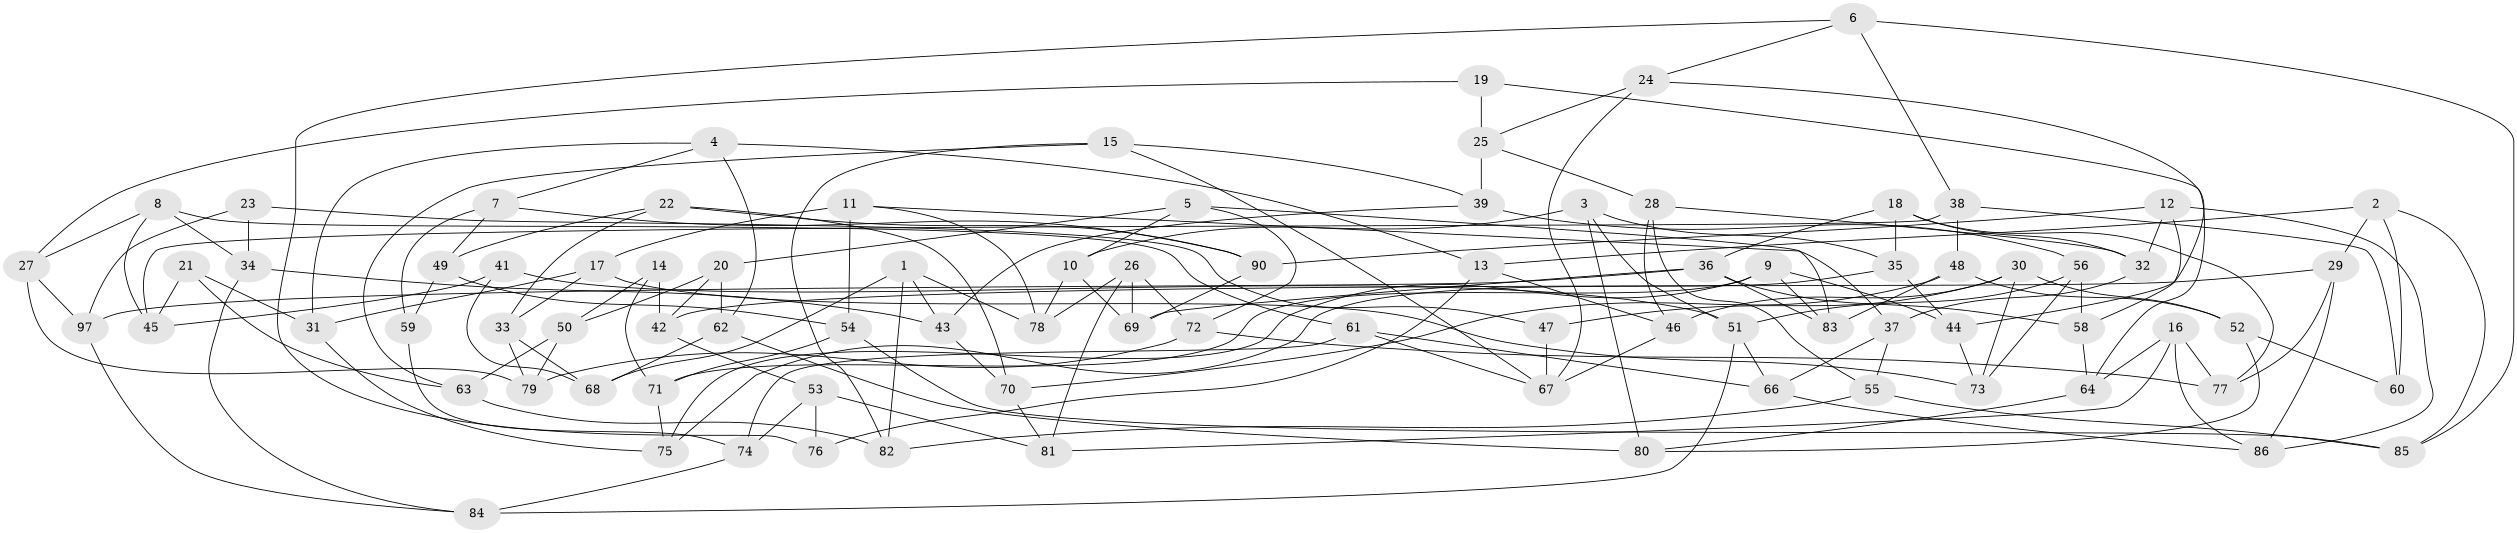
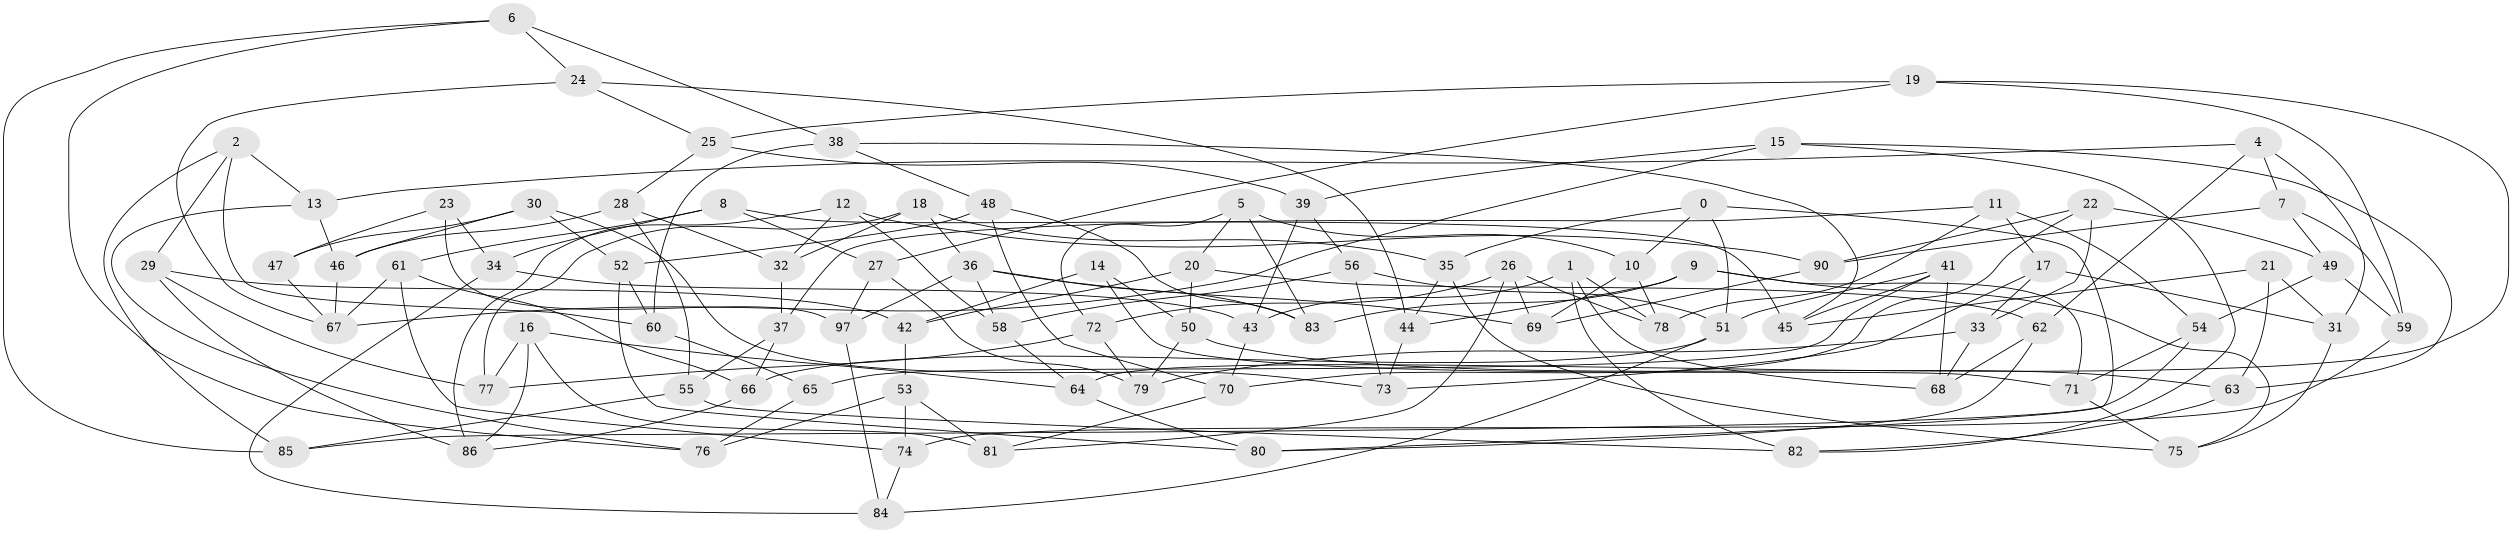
edge "19" -- "59": added
node "3": label "3" -> "0"
node "65": added
